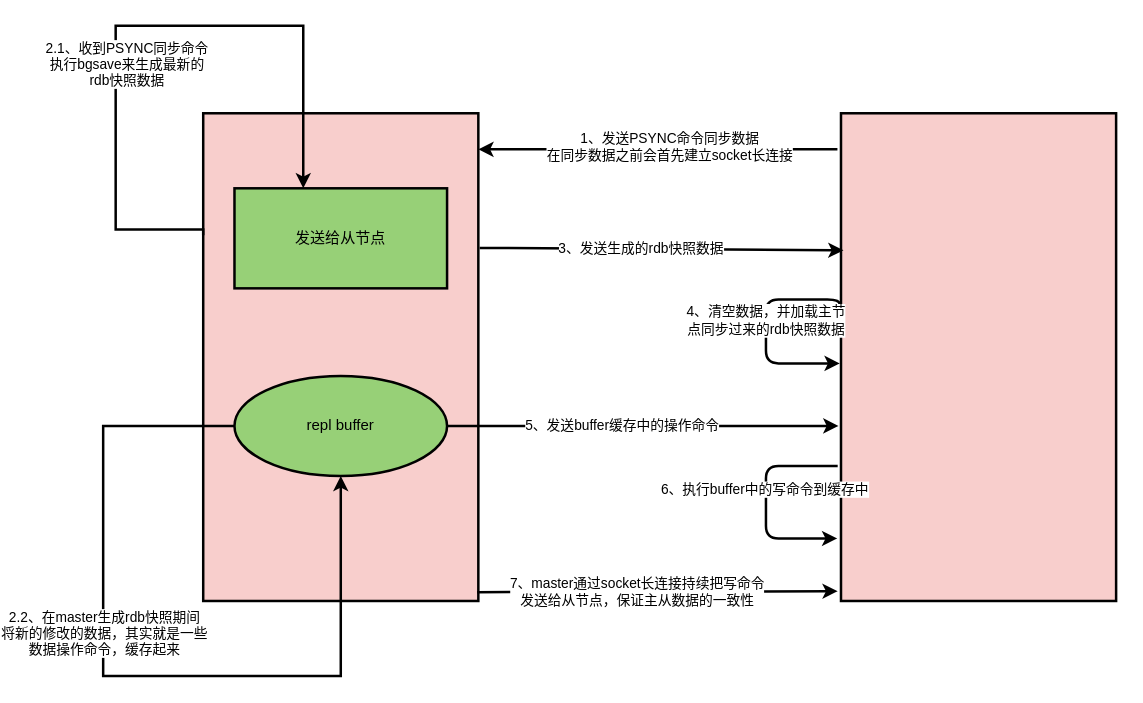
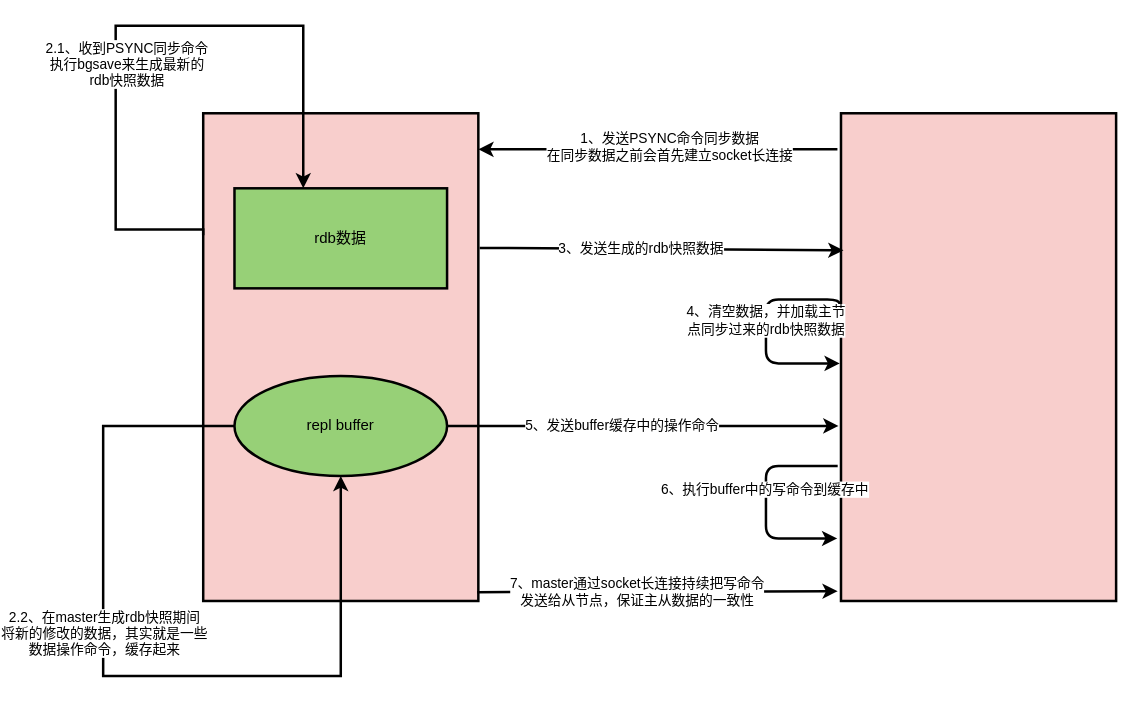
node "发送给从节点": label "发送给从节点" -> "rdb数据"
